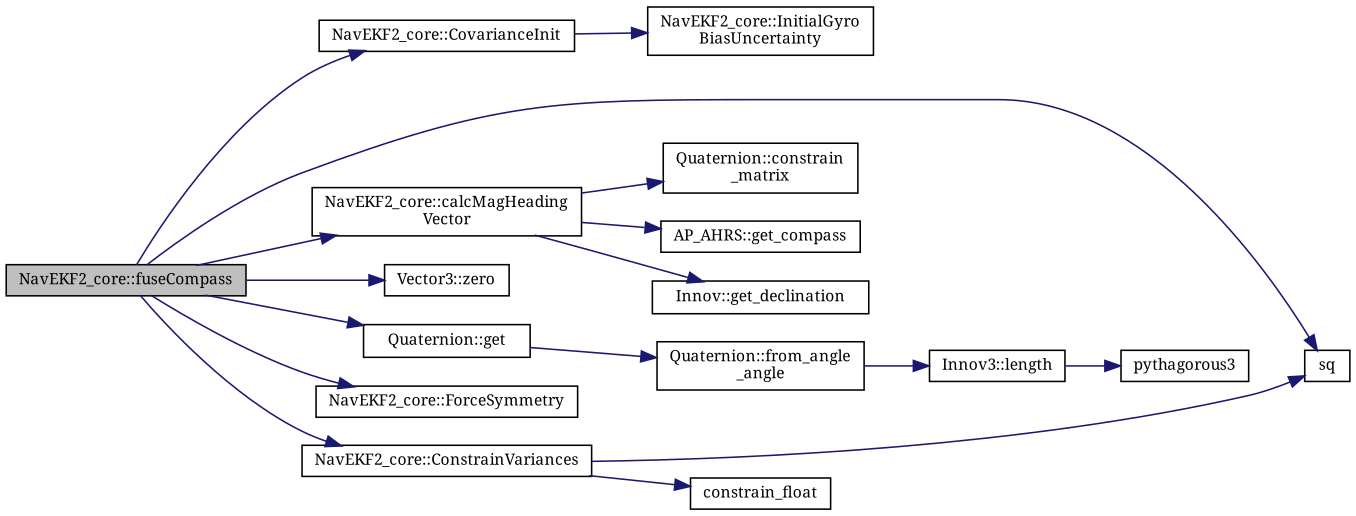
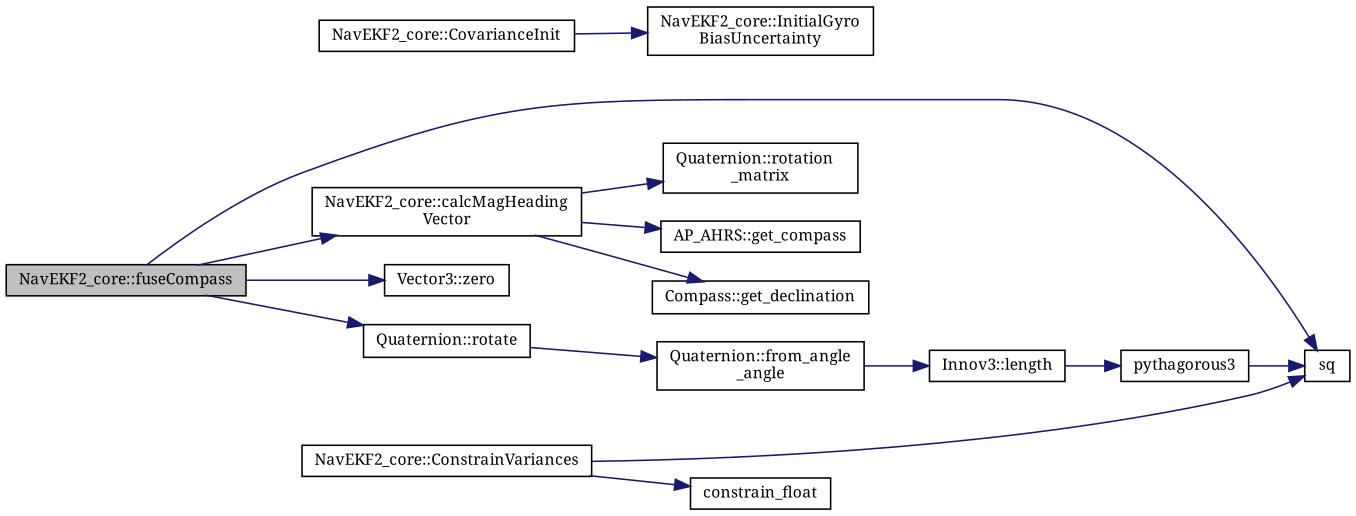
edge "NavEKF2_core::fuseCompass" -> "NavEKF2_core::CovarianceInit": removed
node "Quaternion::constrain _matrix": label "Quaternion::constrain _matrix" -> "Quaternion::rotation _matrix"
node "Innov::get_declination": label "Innov::get_declination" -> "Compass::get_declination"
node "Quaternion::get": label "Quaternion::get" -> "Quaternion::rotate"
edge "pythagorous3" -> "sq": added
edge "NavEKF2_core::fuseCompass" -> "NavEKF2_core::ConstrainVariances": removed
node "NavEKF2_core::ForceSymmetry": removed
